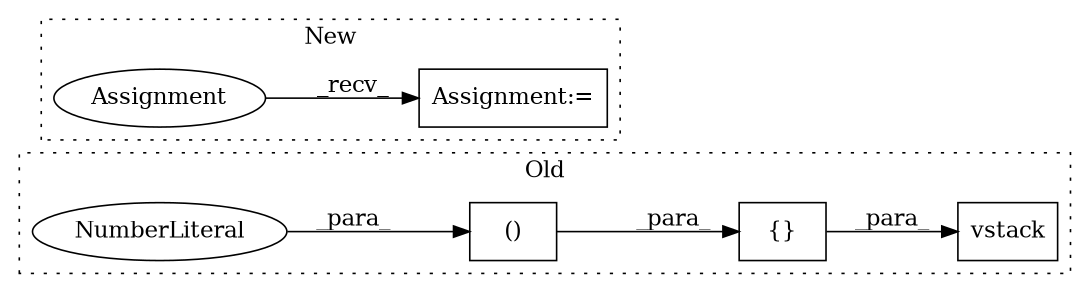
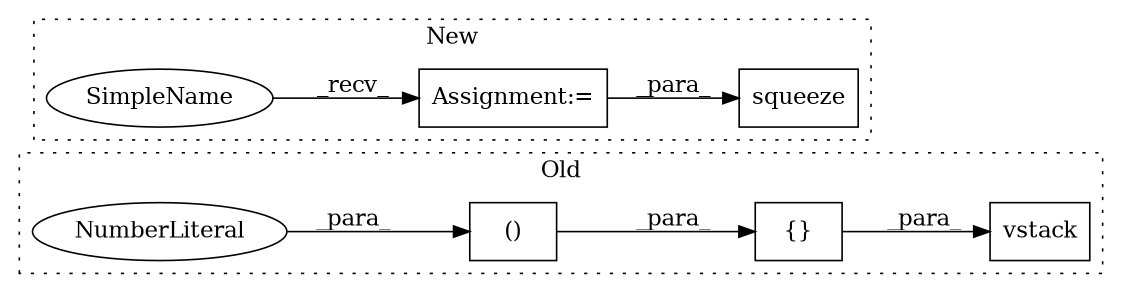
node "Assignment": label "Assignment" -> "SimpleName"
node "squeeze": added
